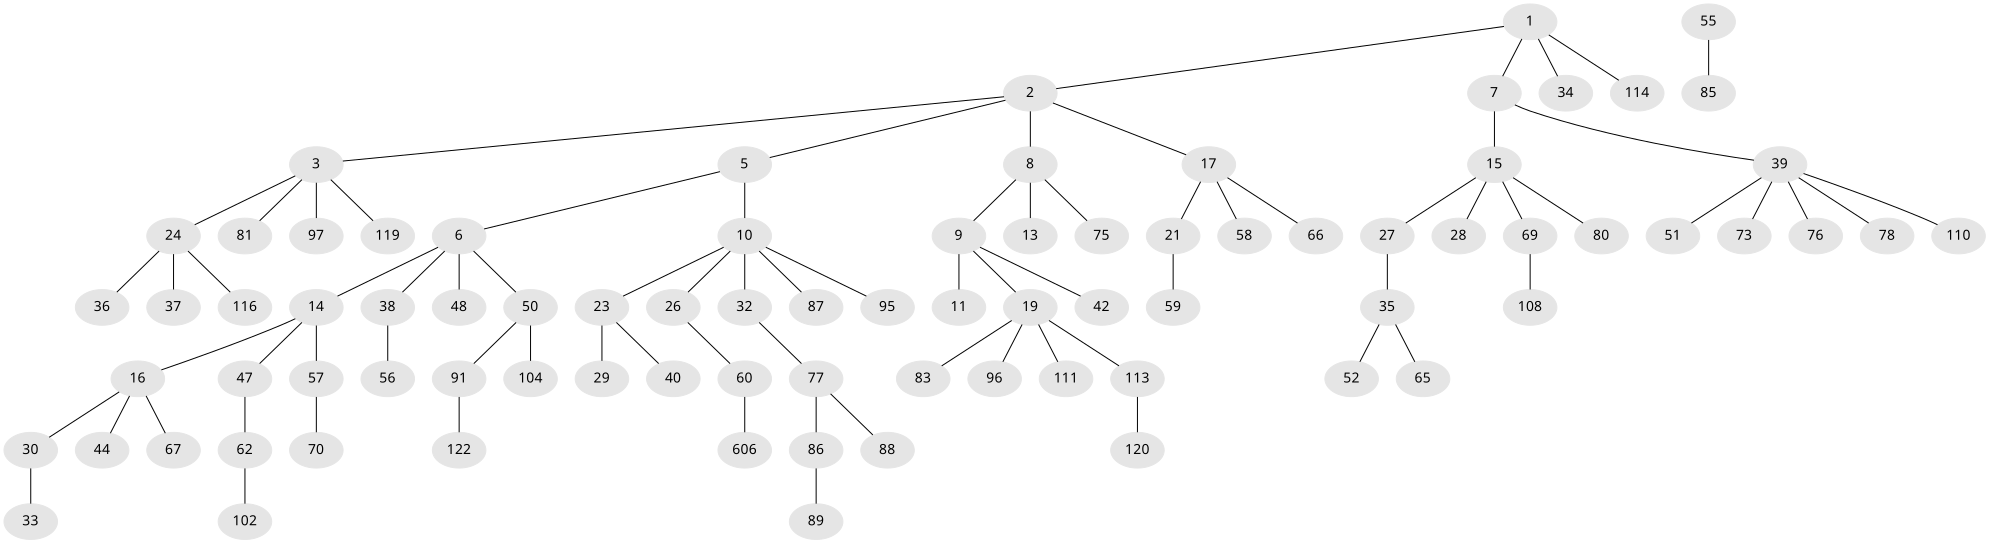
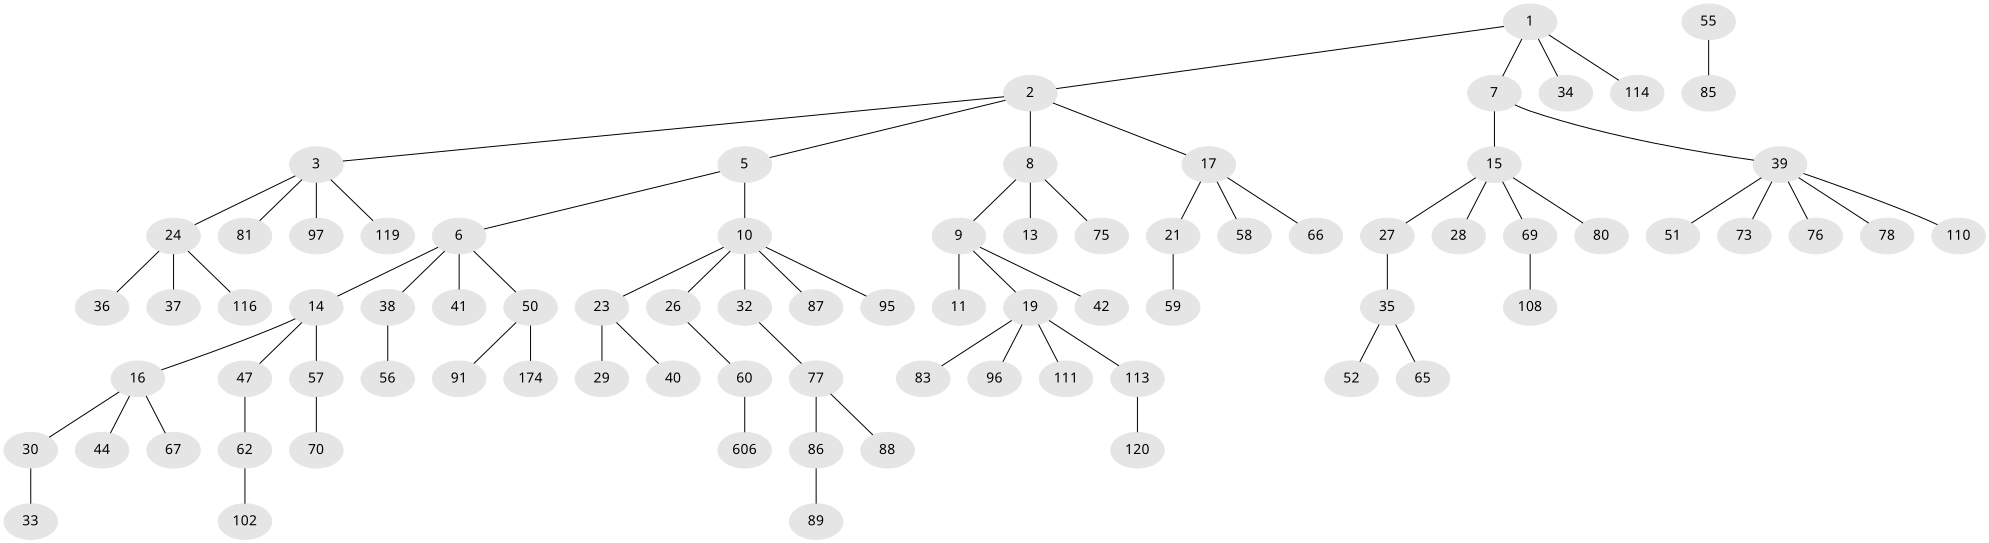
node "48": label "48" -> "41"
node "104": label "104" -> "174"
node "122": removed
